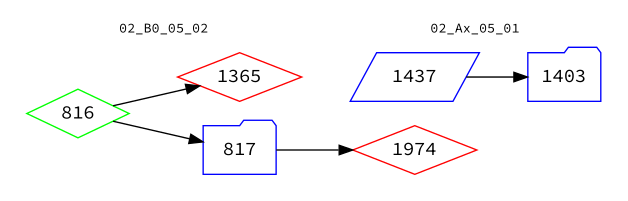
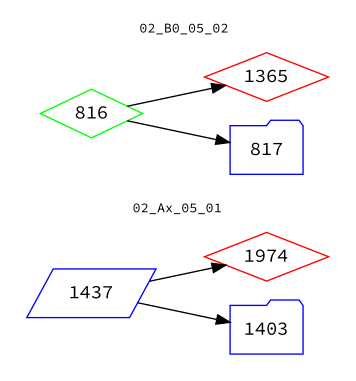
edge "817" -> "1974": now "1437" -> "1974"
